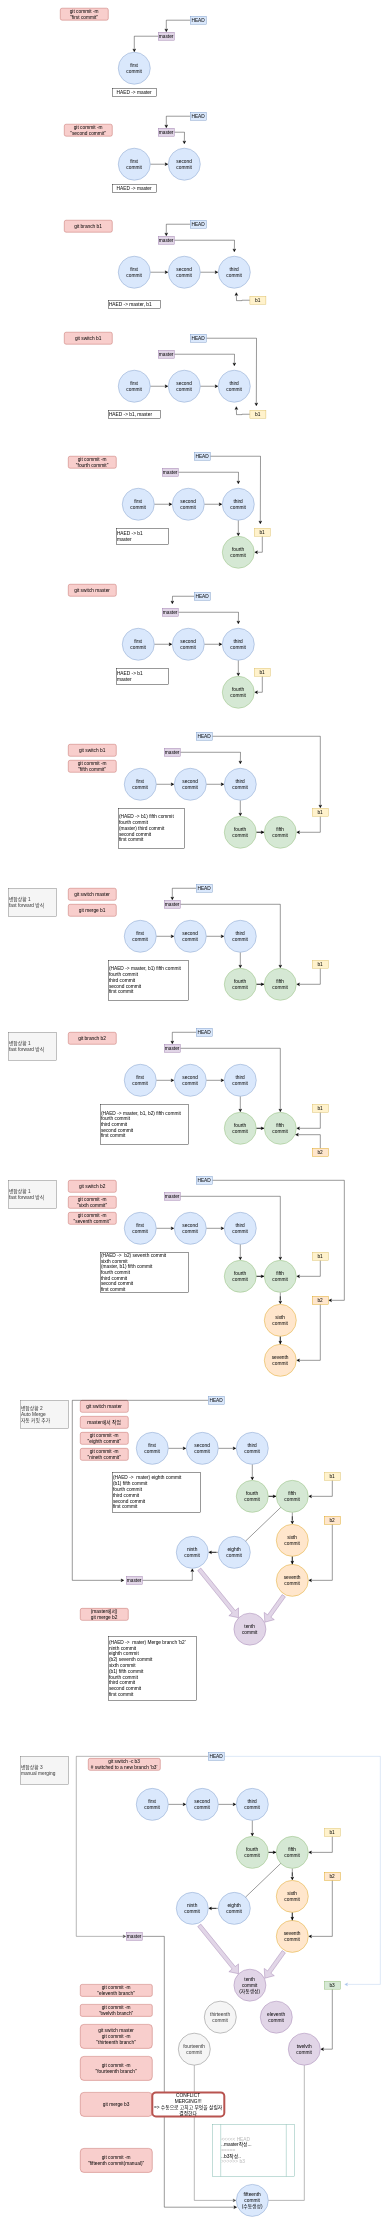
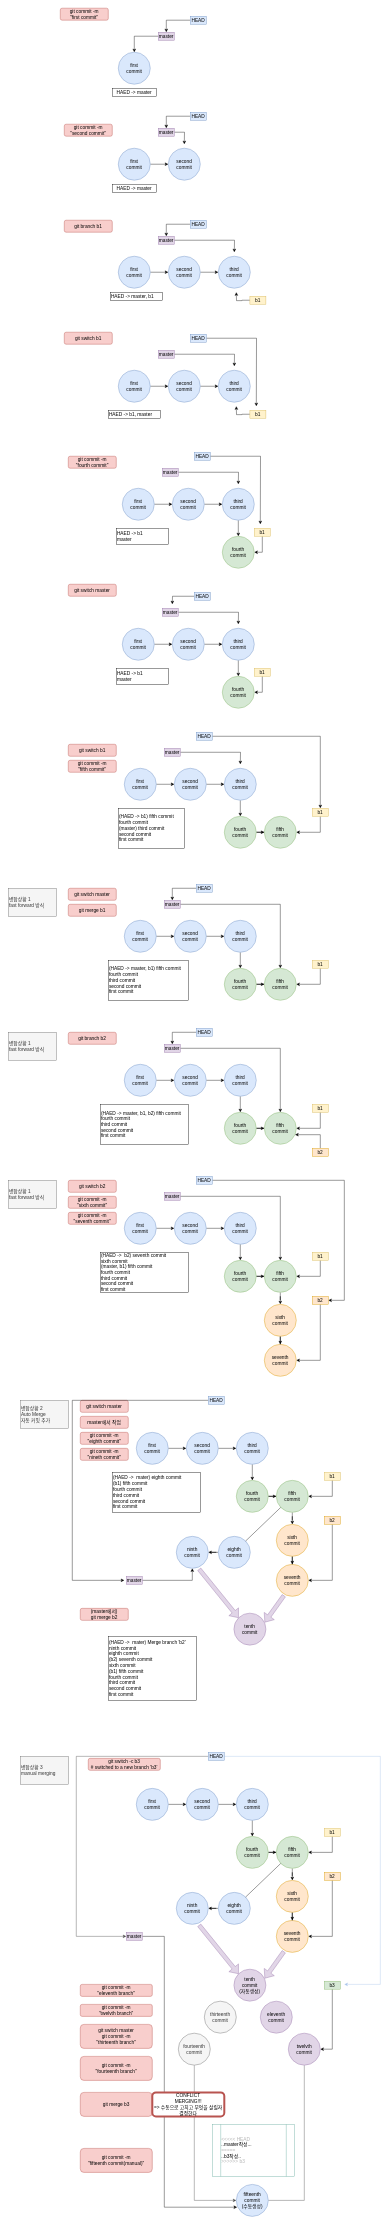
node "HAED -> master, b1": moved (134, 304) -> (136, 296)
